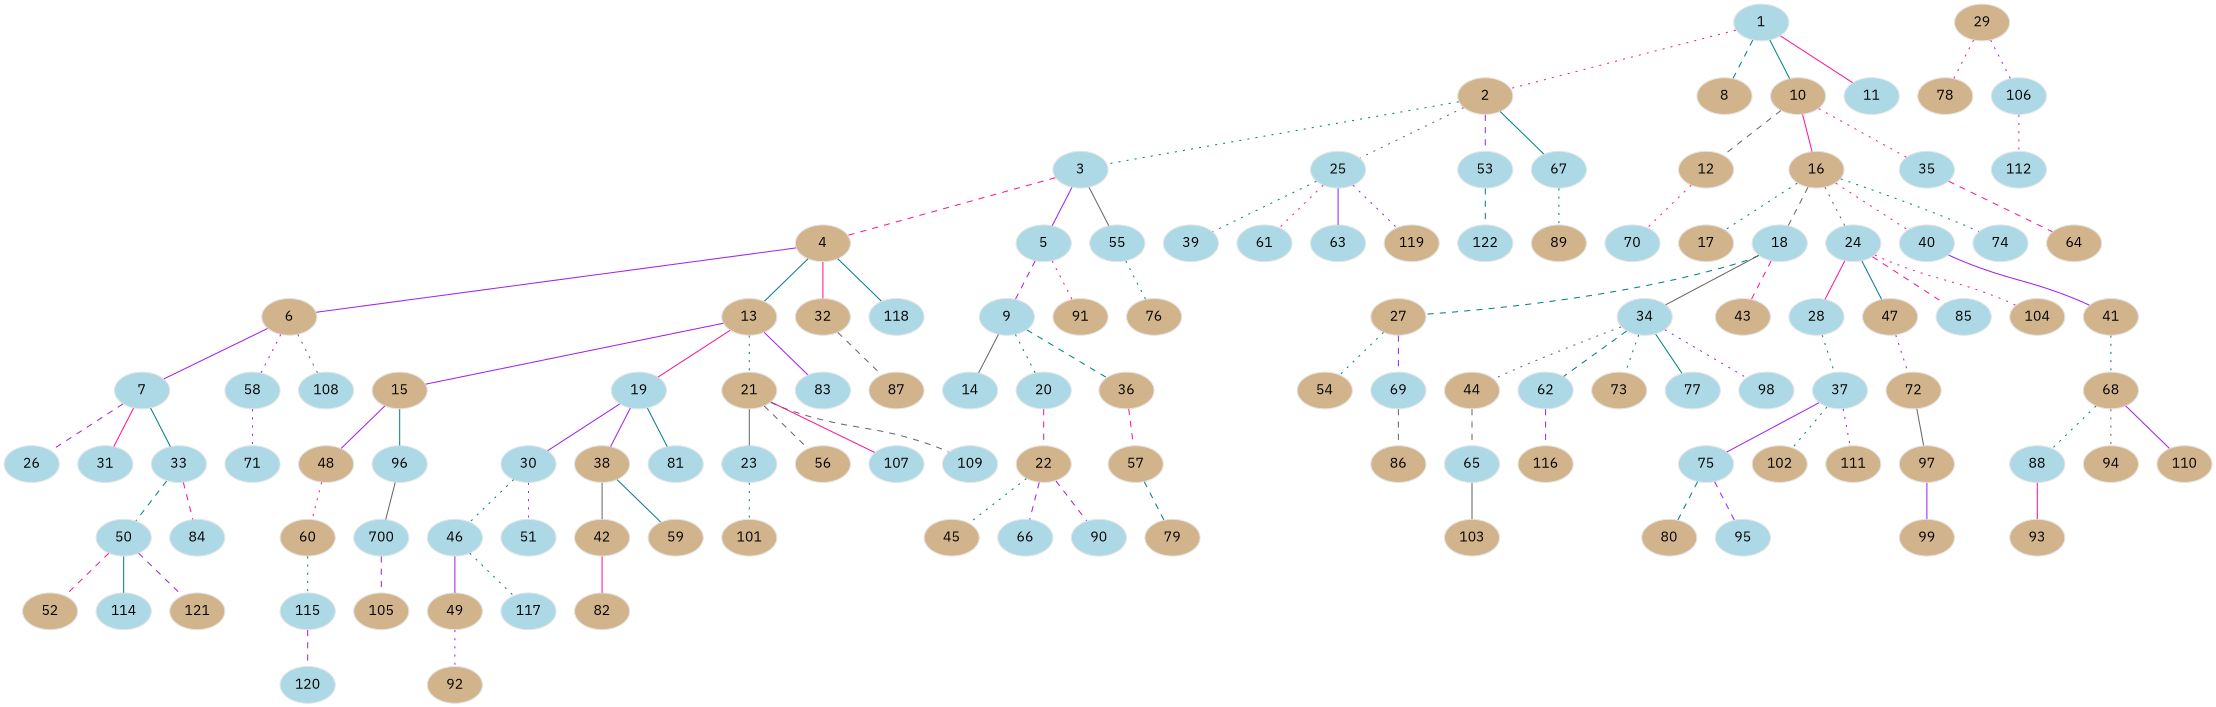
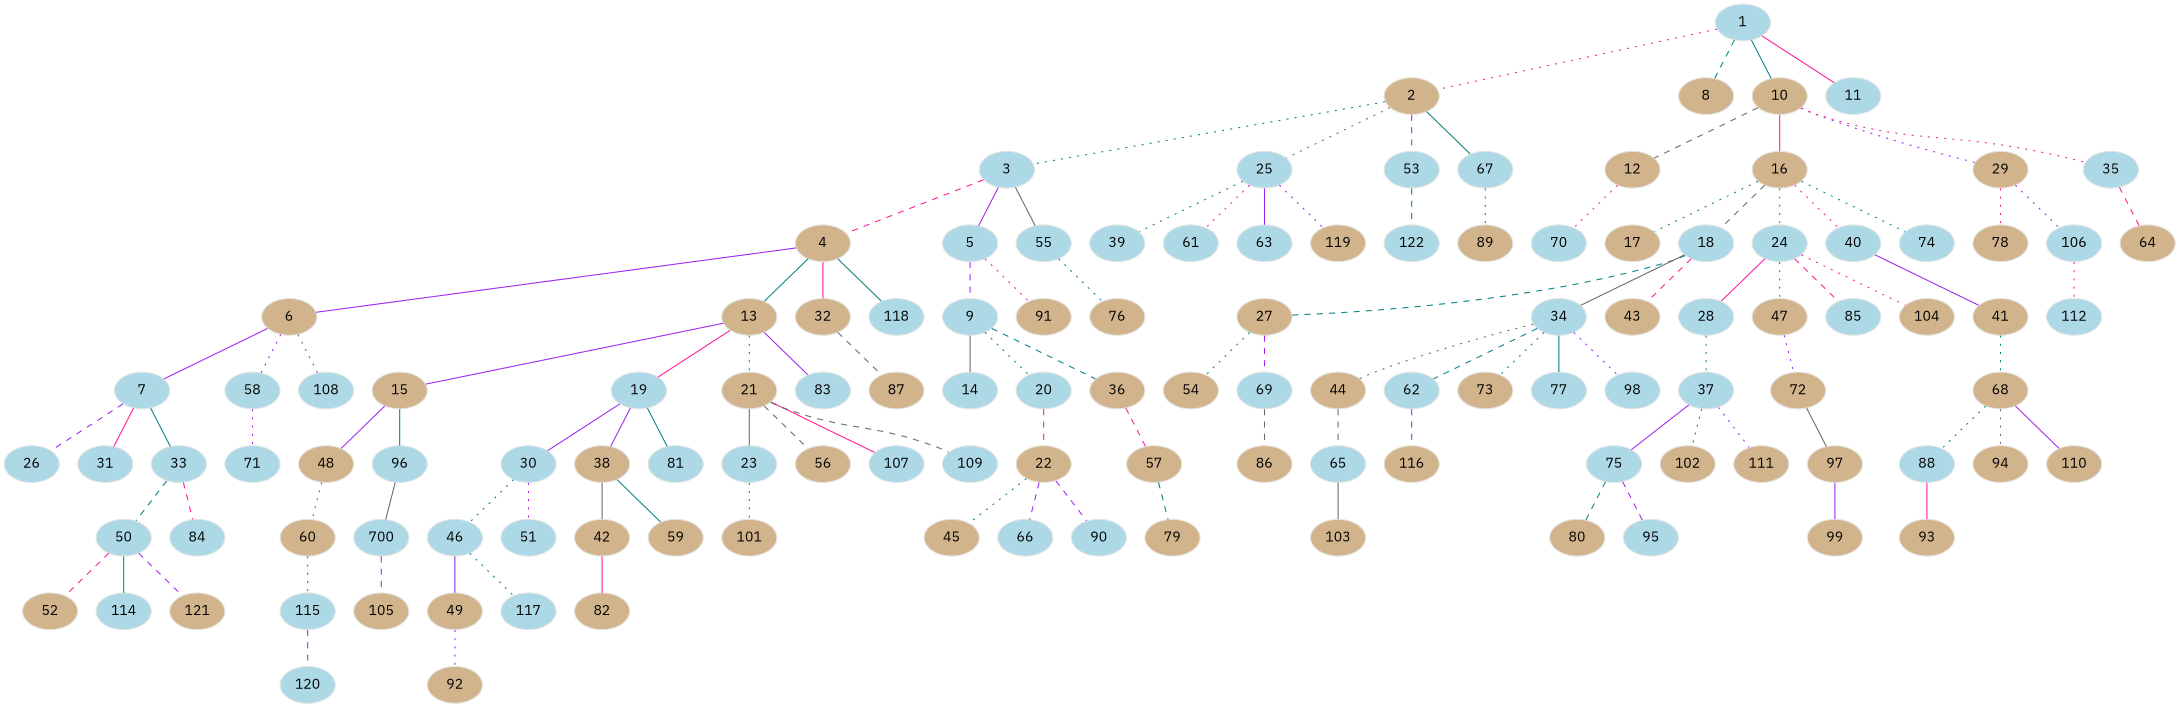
edge "10" -- "29": added
edge "24" -- "47": style solid -> dotted
